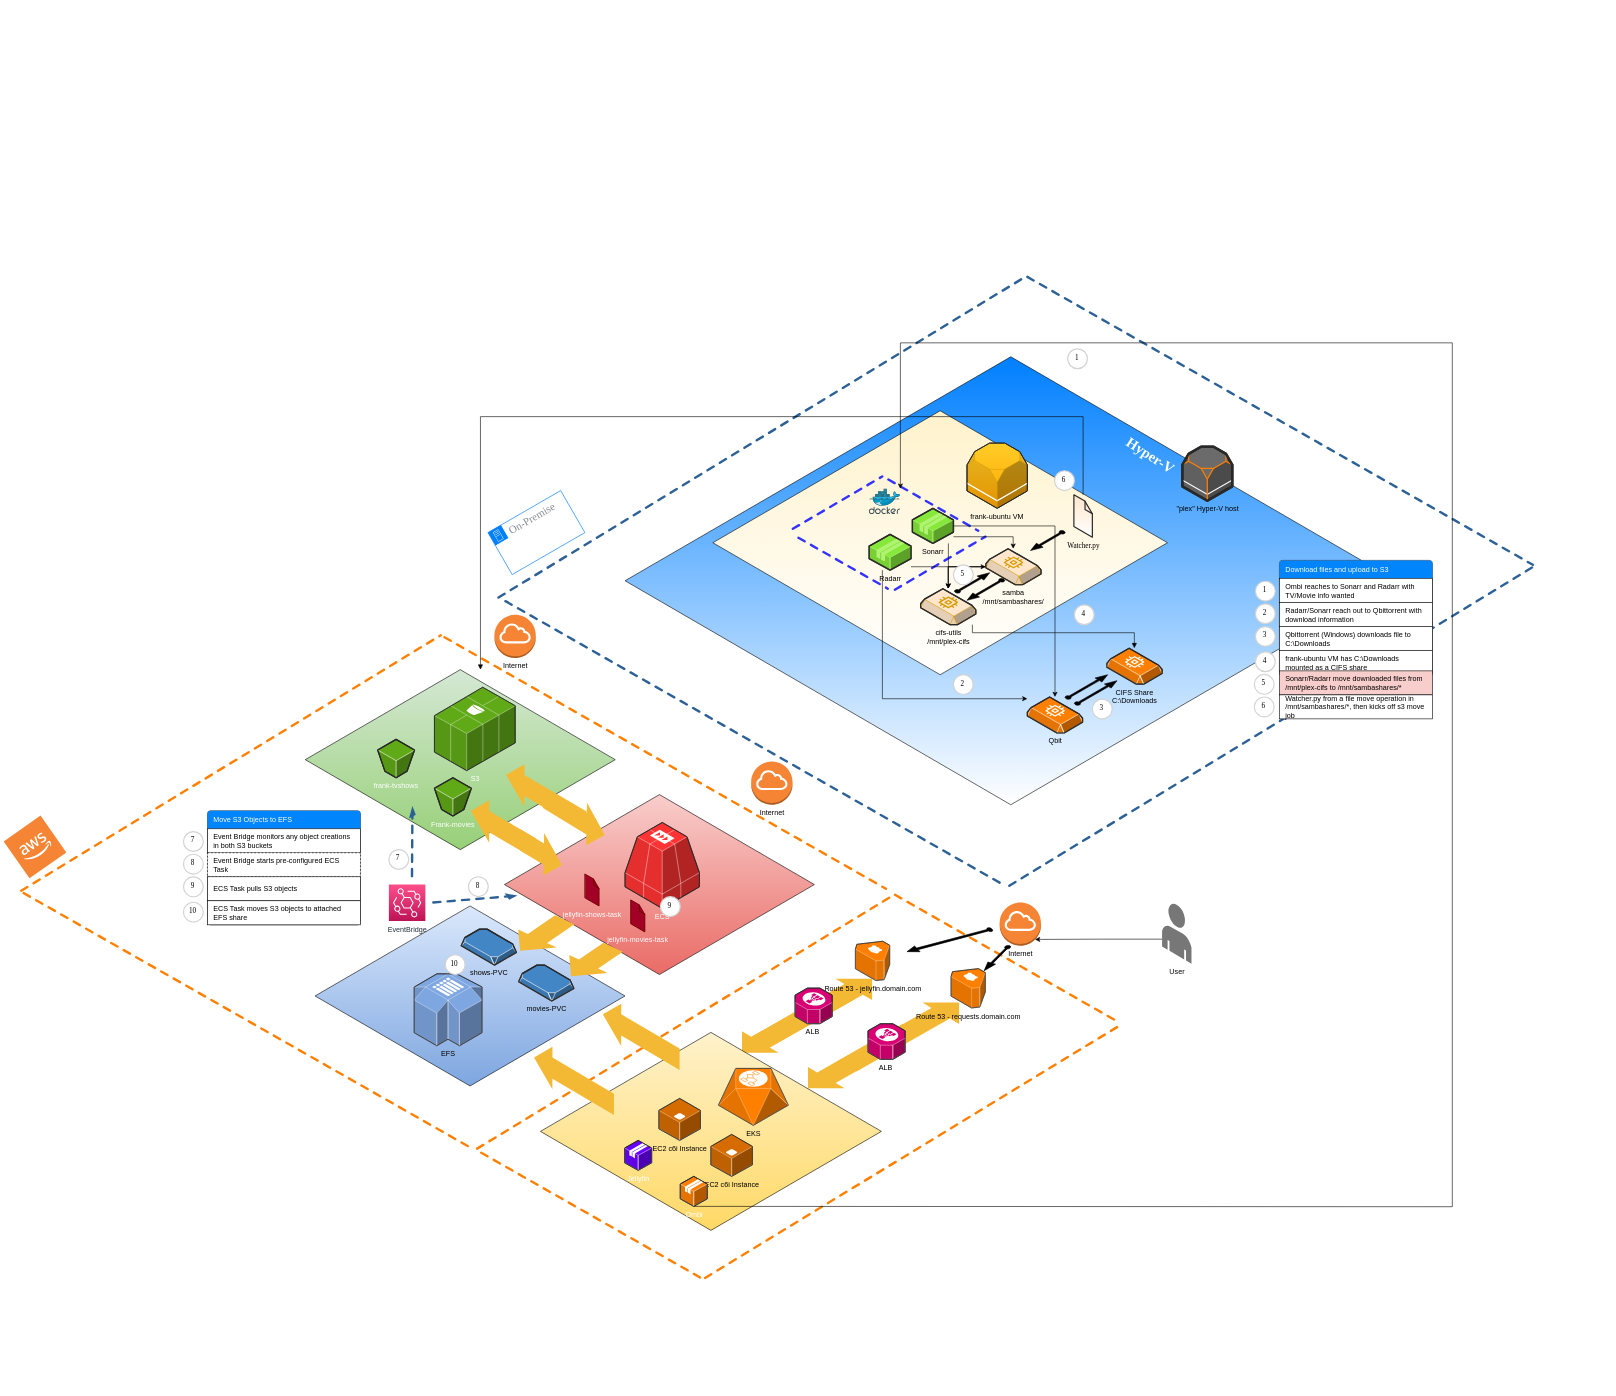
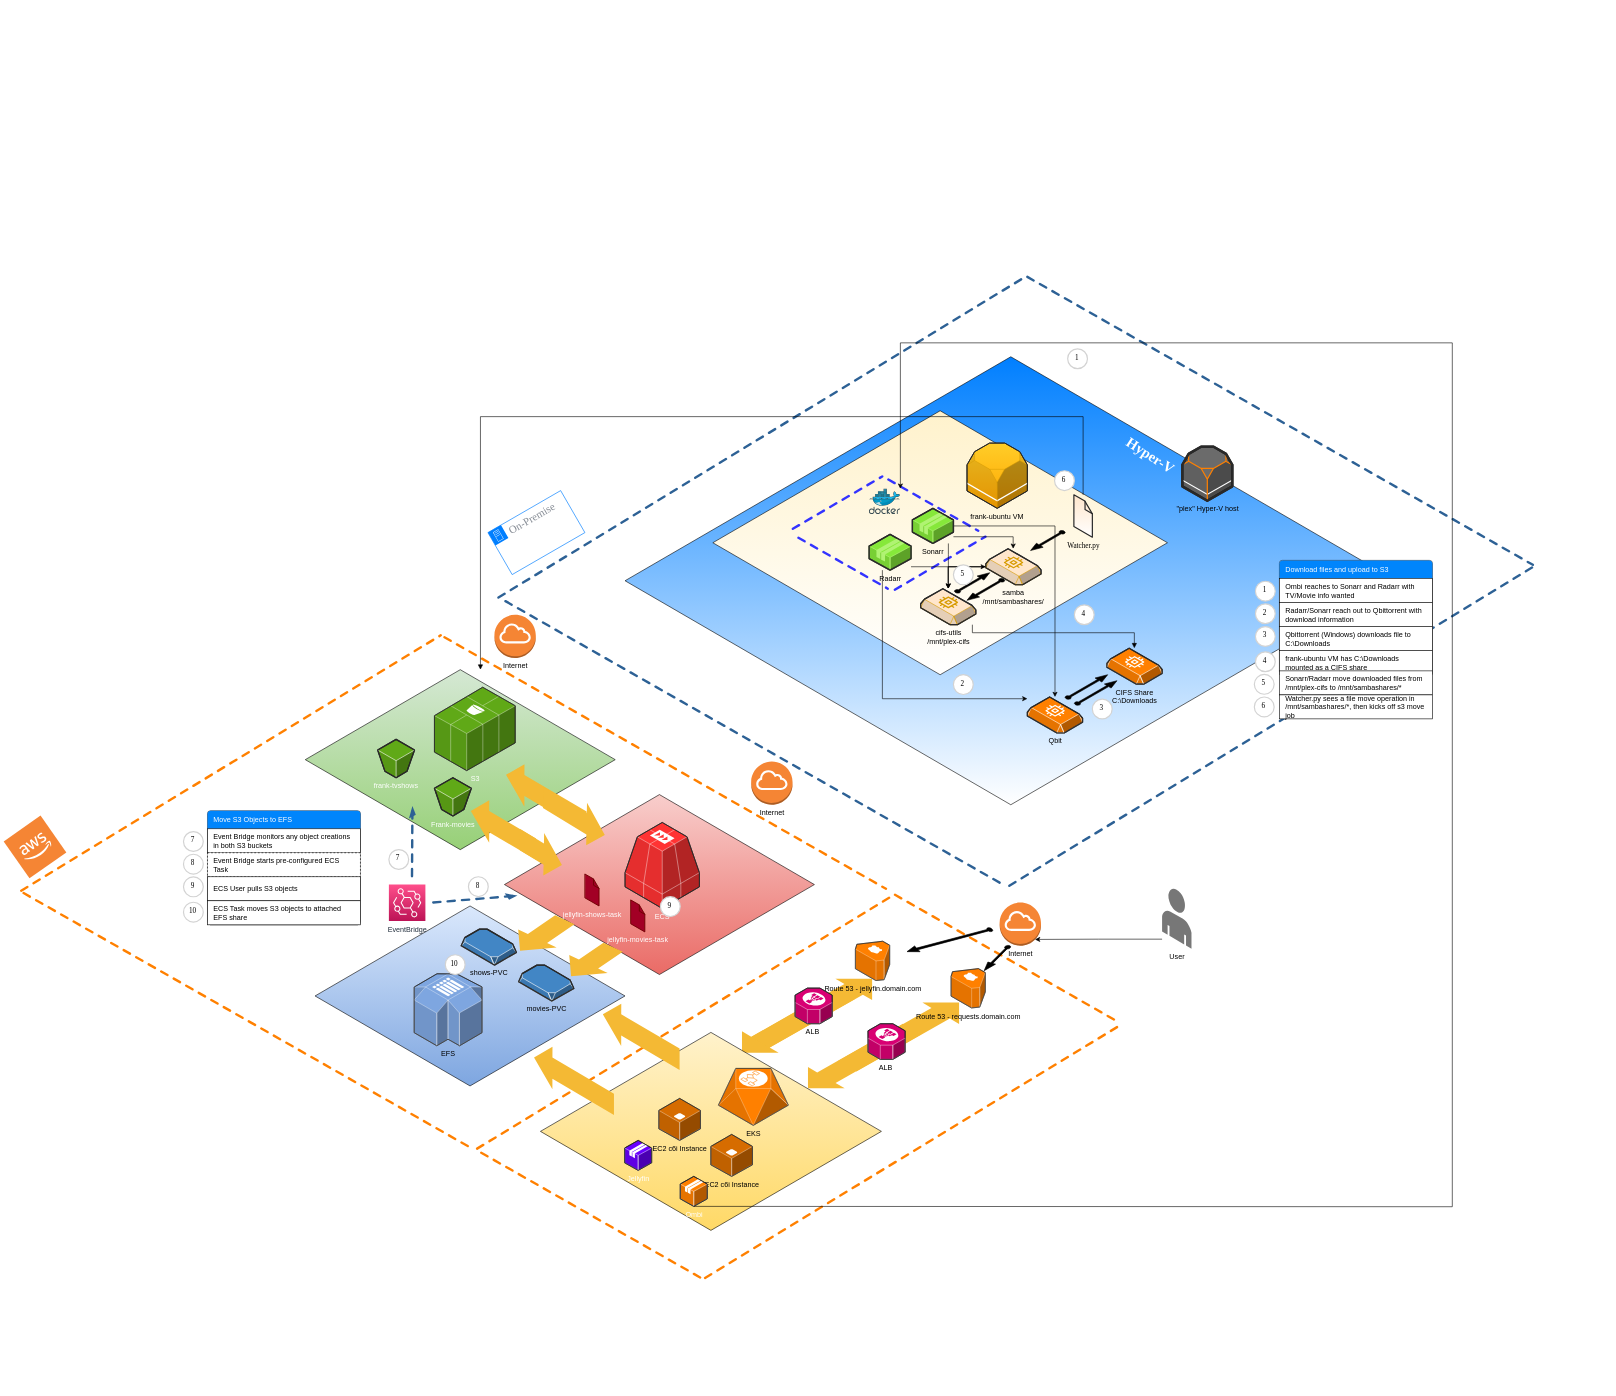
node "Sonarr/Radarr move downloaded files from /mnt/plex-cifs to /mnt/sambashares/*": fillcolor #f8cecc -> #ffffff
node "Watcher.py from a file move operation in /mnt/sambashares/*, then kicks off s3 move job": label "Watcher.py from a file move operation in /mnt/sambashares/*, then kicks off s3 move job" -> "Watcher.py sees a file move operation in /mnt/sambashares/*, then kicks off s3 move job"
node "ECS Task pulls S3 objects": label "ECS Task pulls S3 objects" -> "ECS User pulls S3 objects"
node "User": moved (1177, 934) -> (1177, 919)
